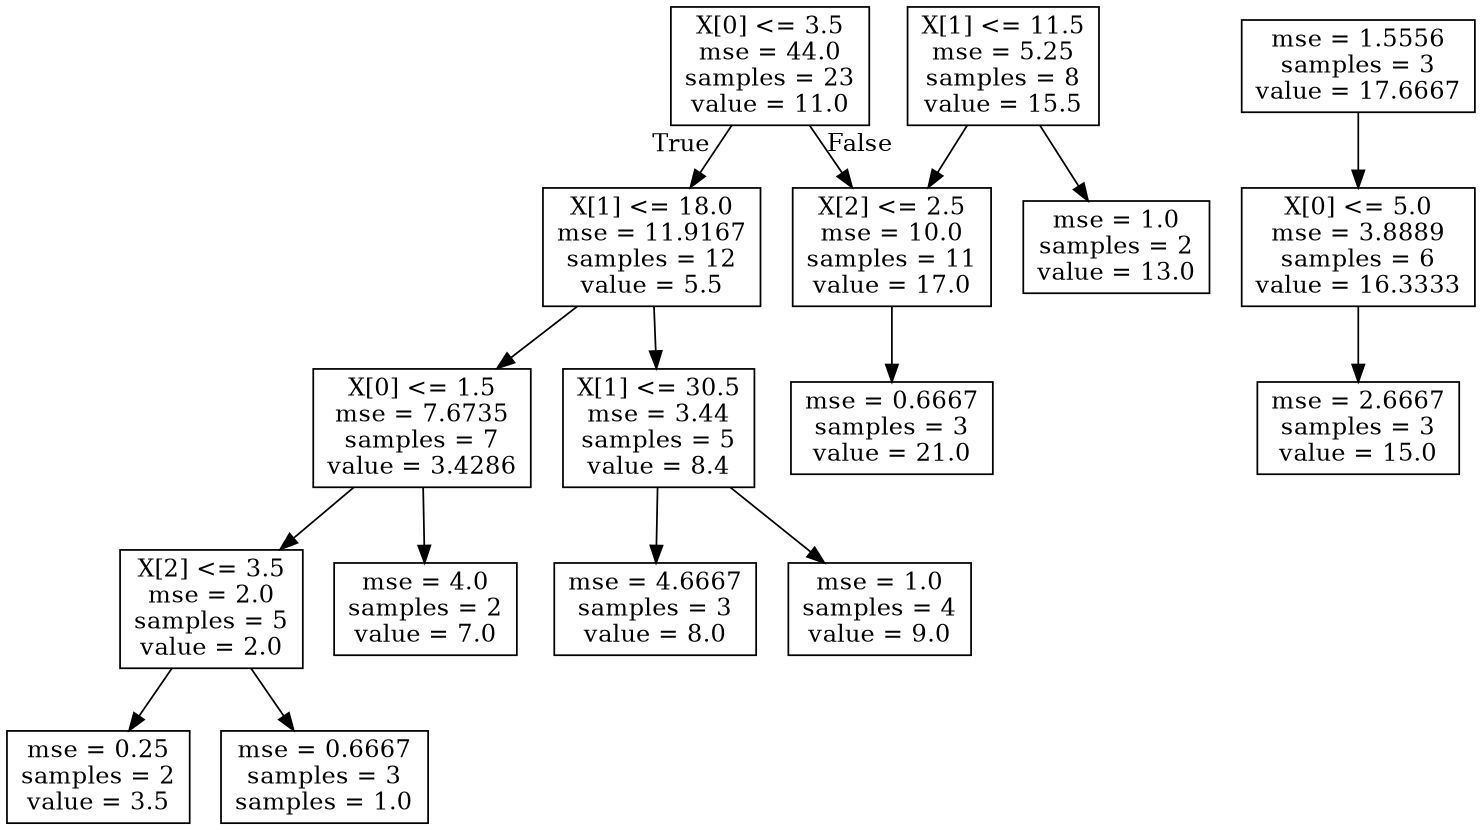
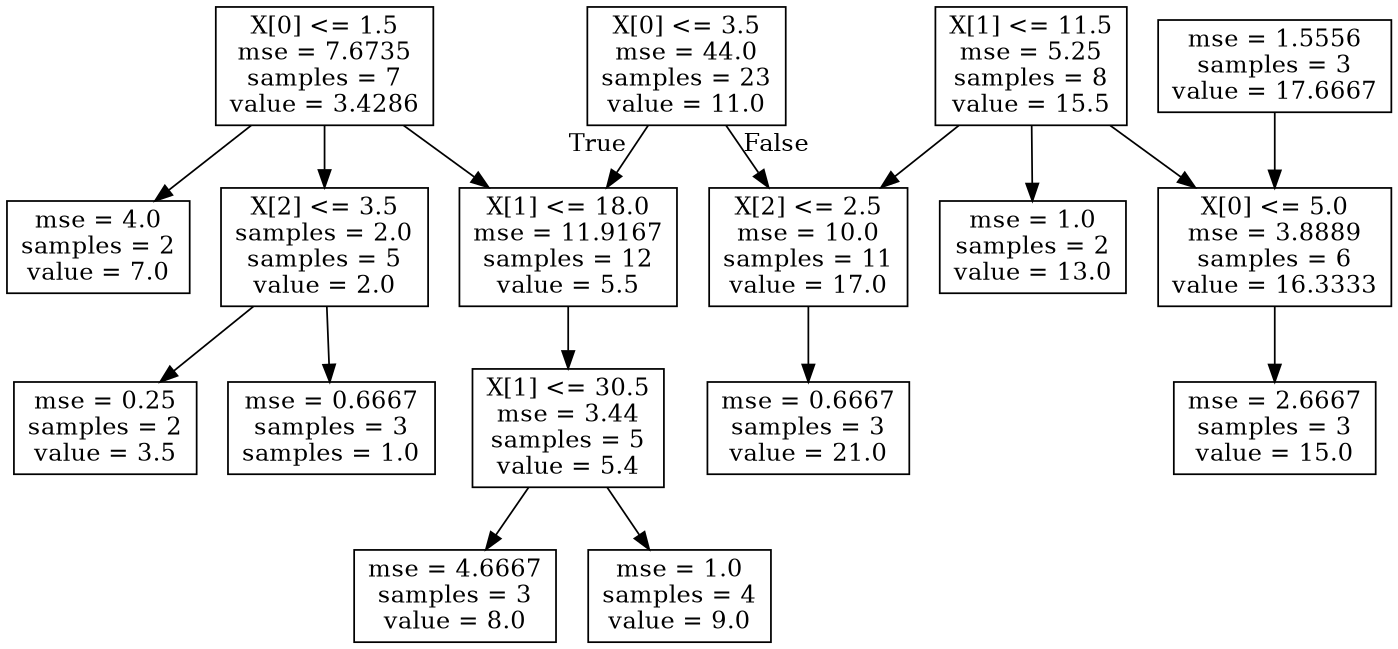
edge "X[1] <= 11.5 mse = 5.25 samples = 8 value = 15.5" -> "X[0] <= 5.0 mse = 3.8889 samples = 6 value = 16.3333": added
edge "X[1] <= 18.0 mse = 11.9167 samples = 12 value = 5.5" -> "X[0] <= 1.5 mse = 7.6735 samples = 7 value = 3.4286": reversed
node "X[1] <= 30.5 mse = 3.44 samples = 5 value = 8.4": label "X[1] <= 30.5 mse = 3.44 samples = 5 value = 8.4" -> "X[1] <= 30.5 mse = 3.44 samples = 5 value = 5.4"
node "X[2] <= 3.5 mse = 2.0 samples = 5 value = 2.0": label "X[2] <= 3.5 mse = 2.0 samples = 5 value = 2.0" -> "X[2] <= 3.5 samples = 2.0 samples = 5 value = 2.0"
